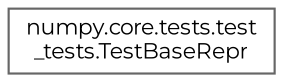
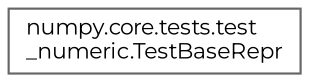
node "numpy.core.tests.test _tests.TestBaseRepr": label "numpy.core.tests.test _tests.TestBaseRepr" -> "numpy.core.tests.test _numeric.TestBaseRepr"
